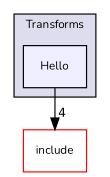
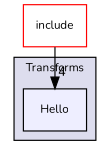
edge "Hello" -> "include": reversed
